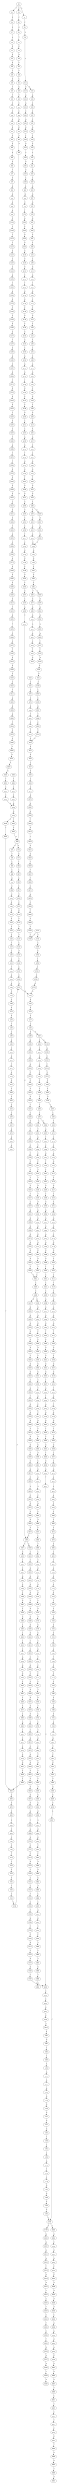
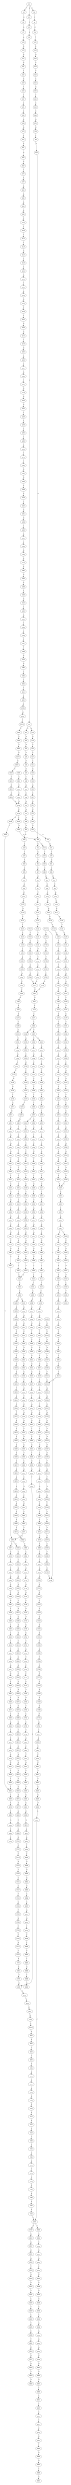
edge "S286" -> "S299": now "S291" -> "S299"
node "S706": removed
